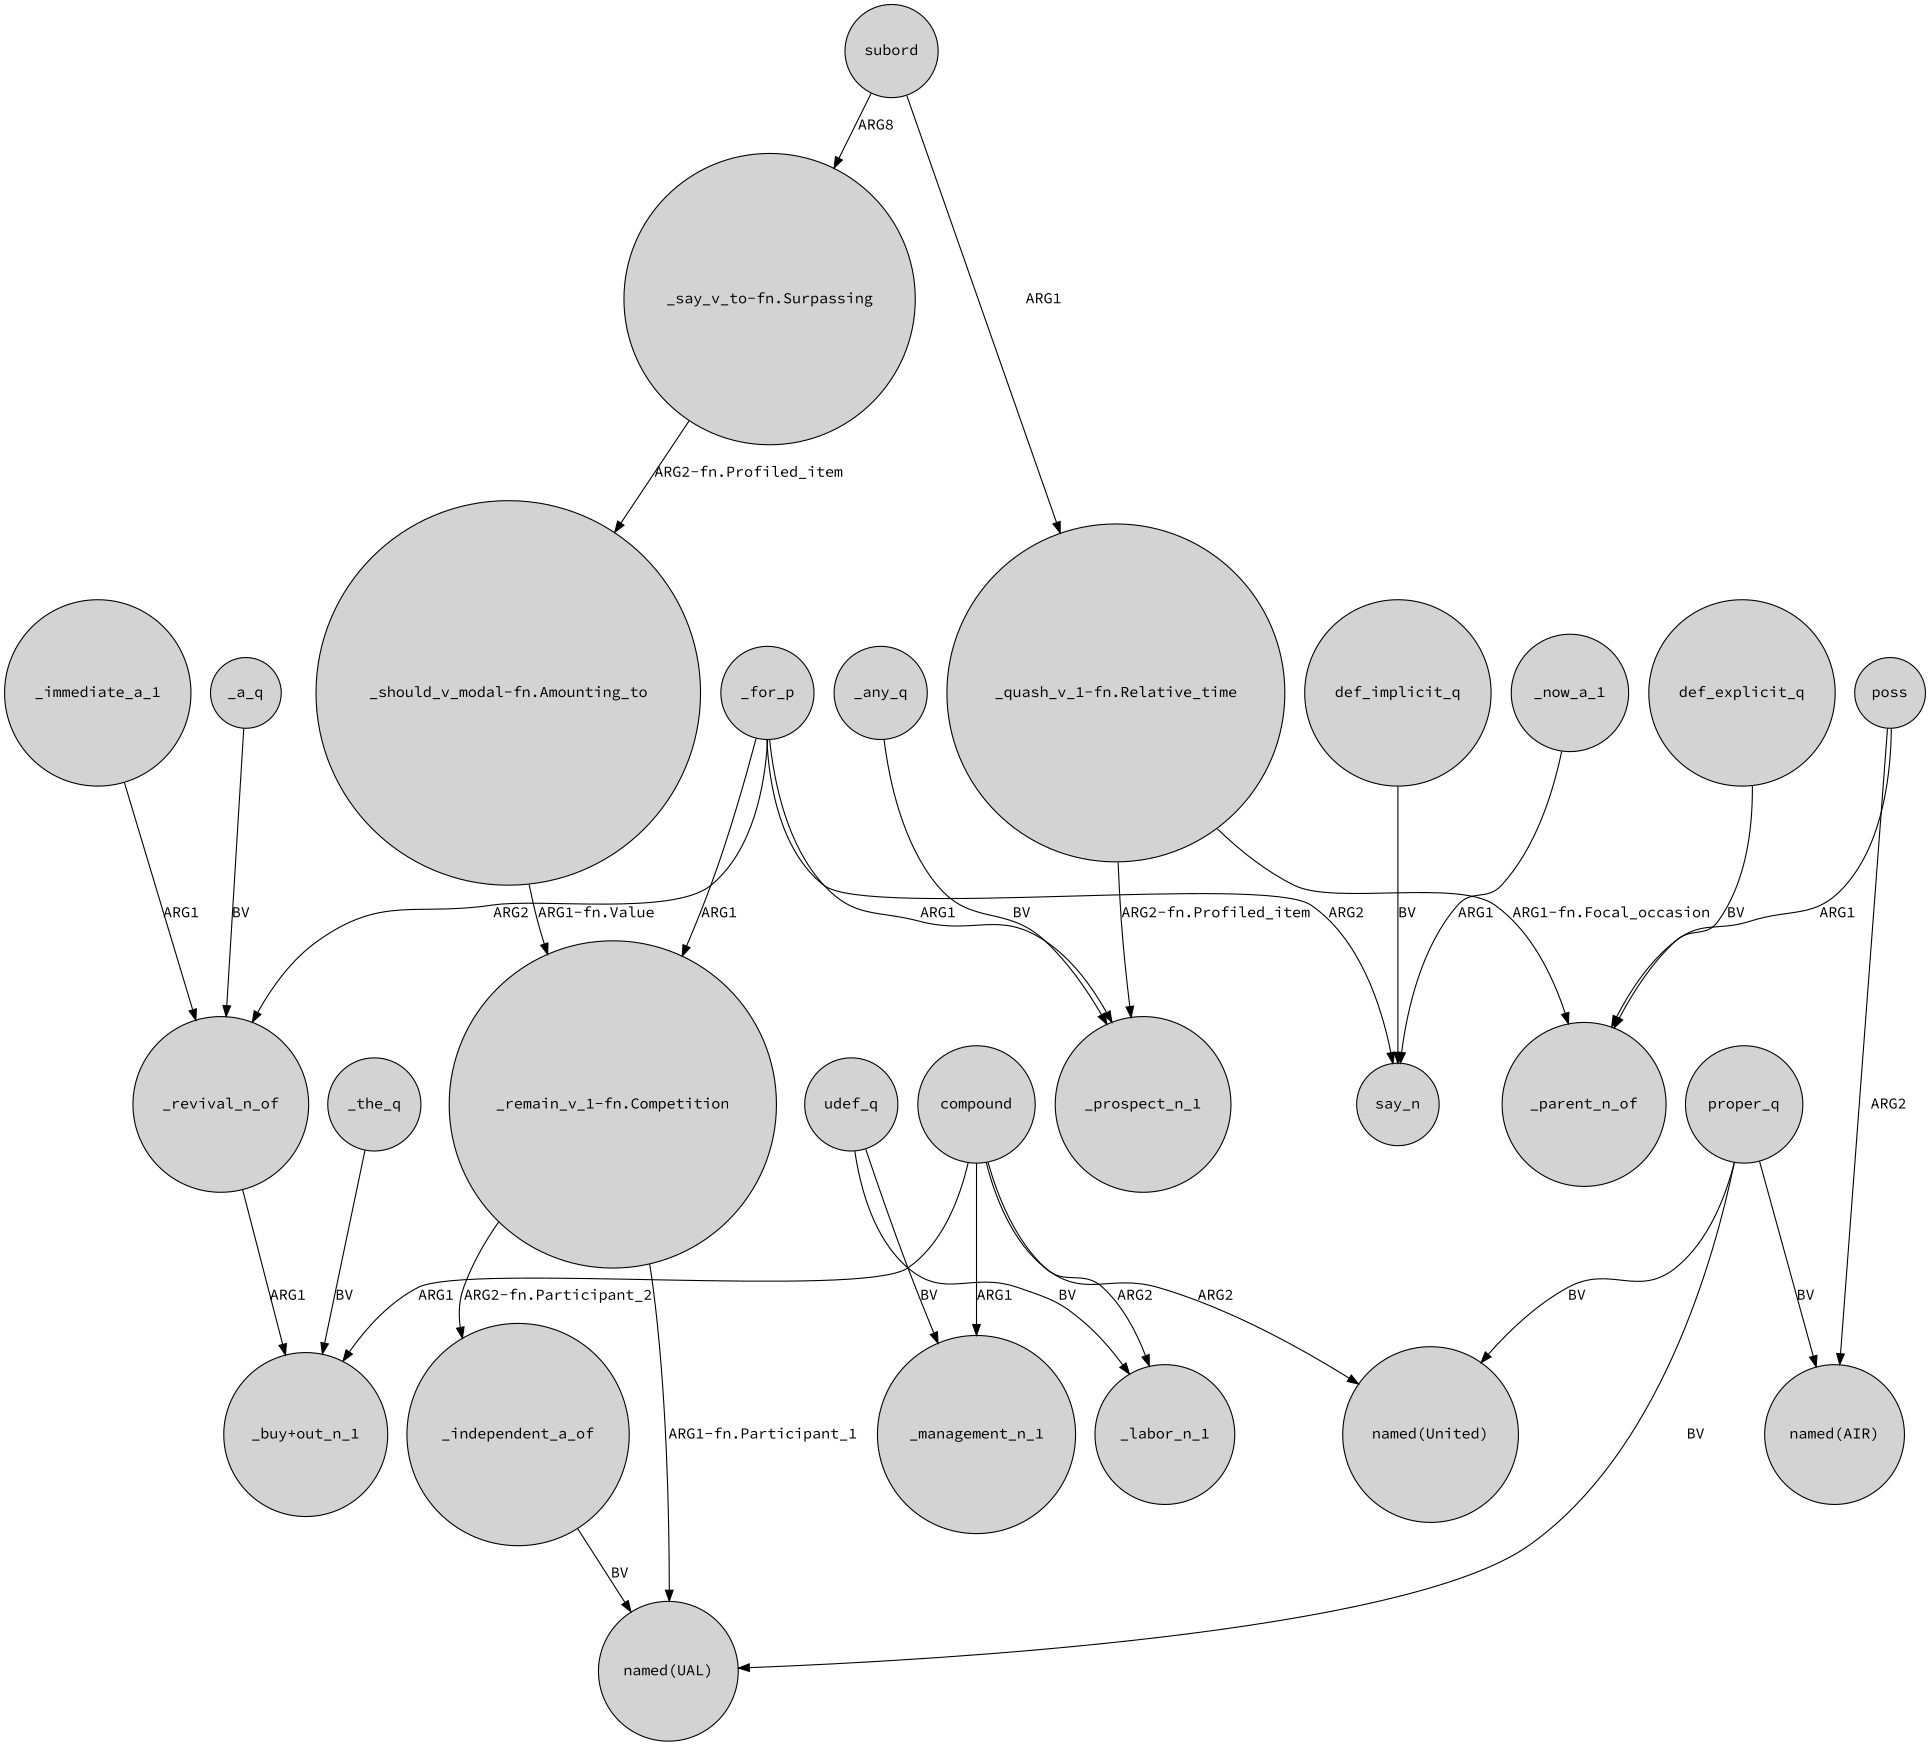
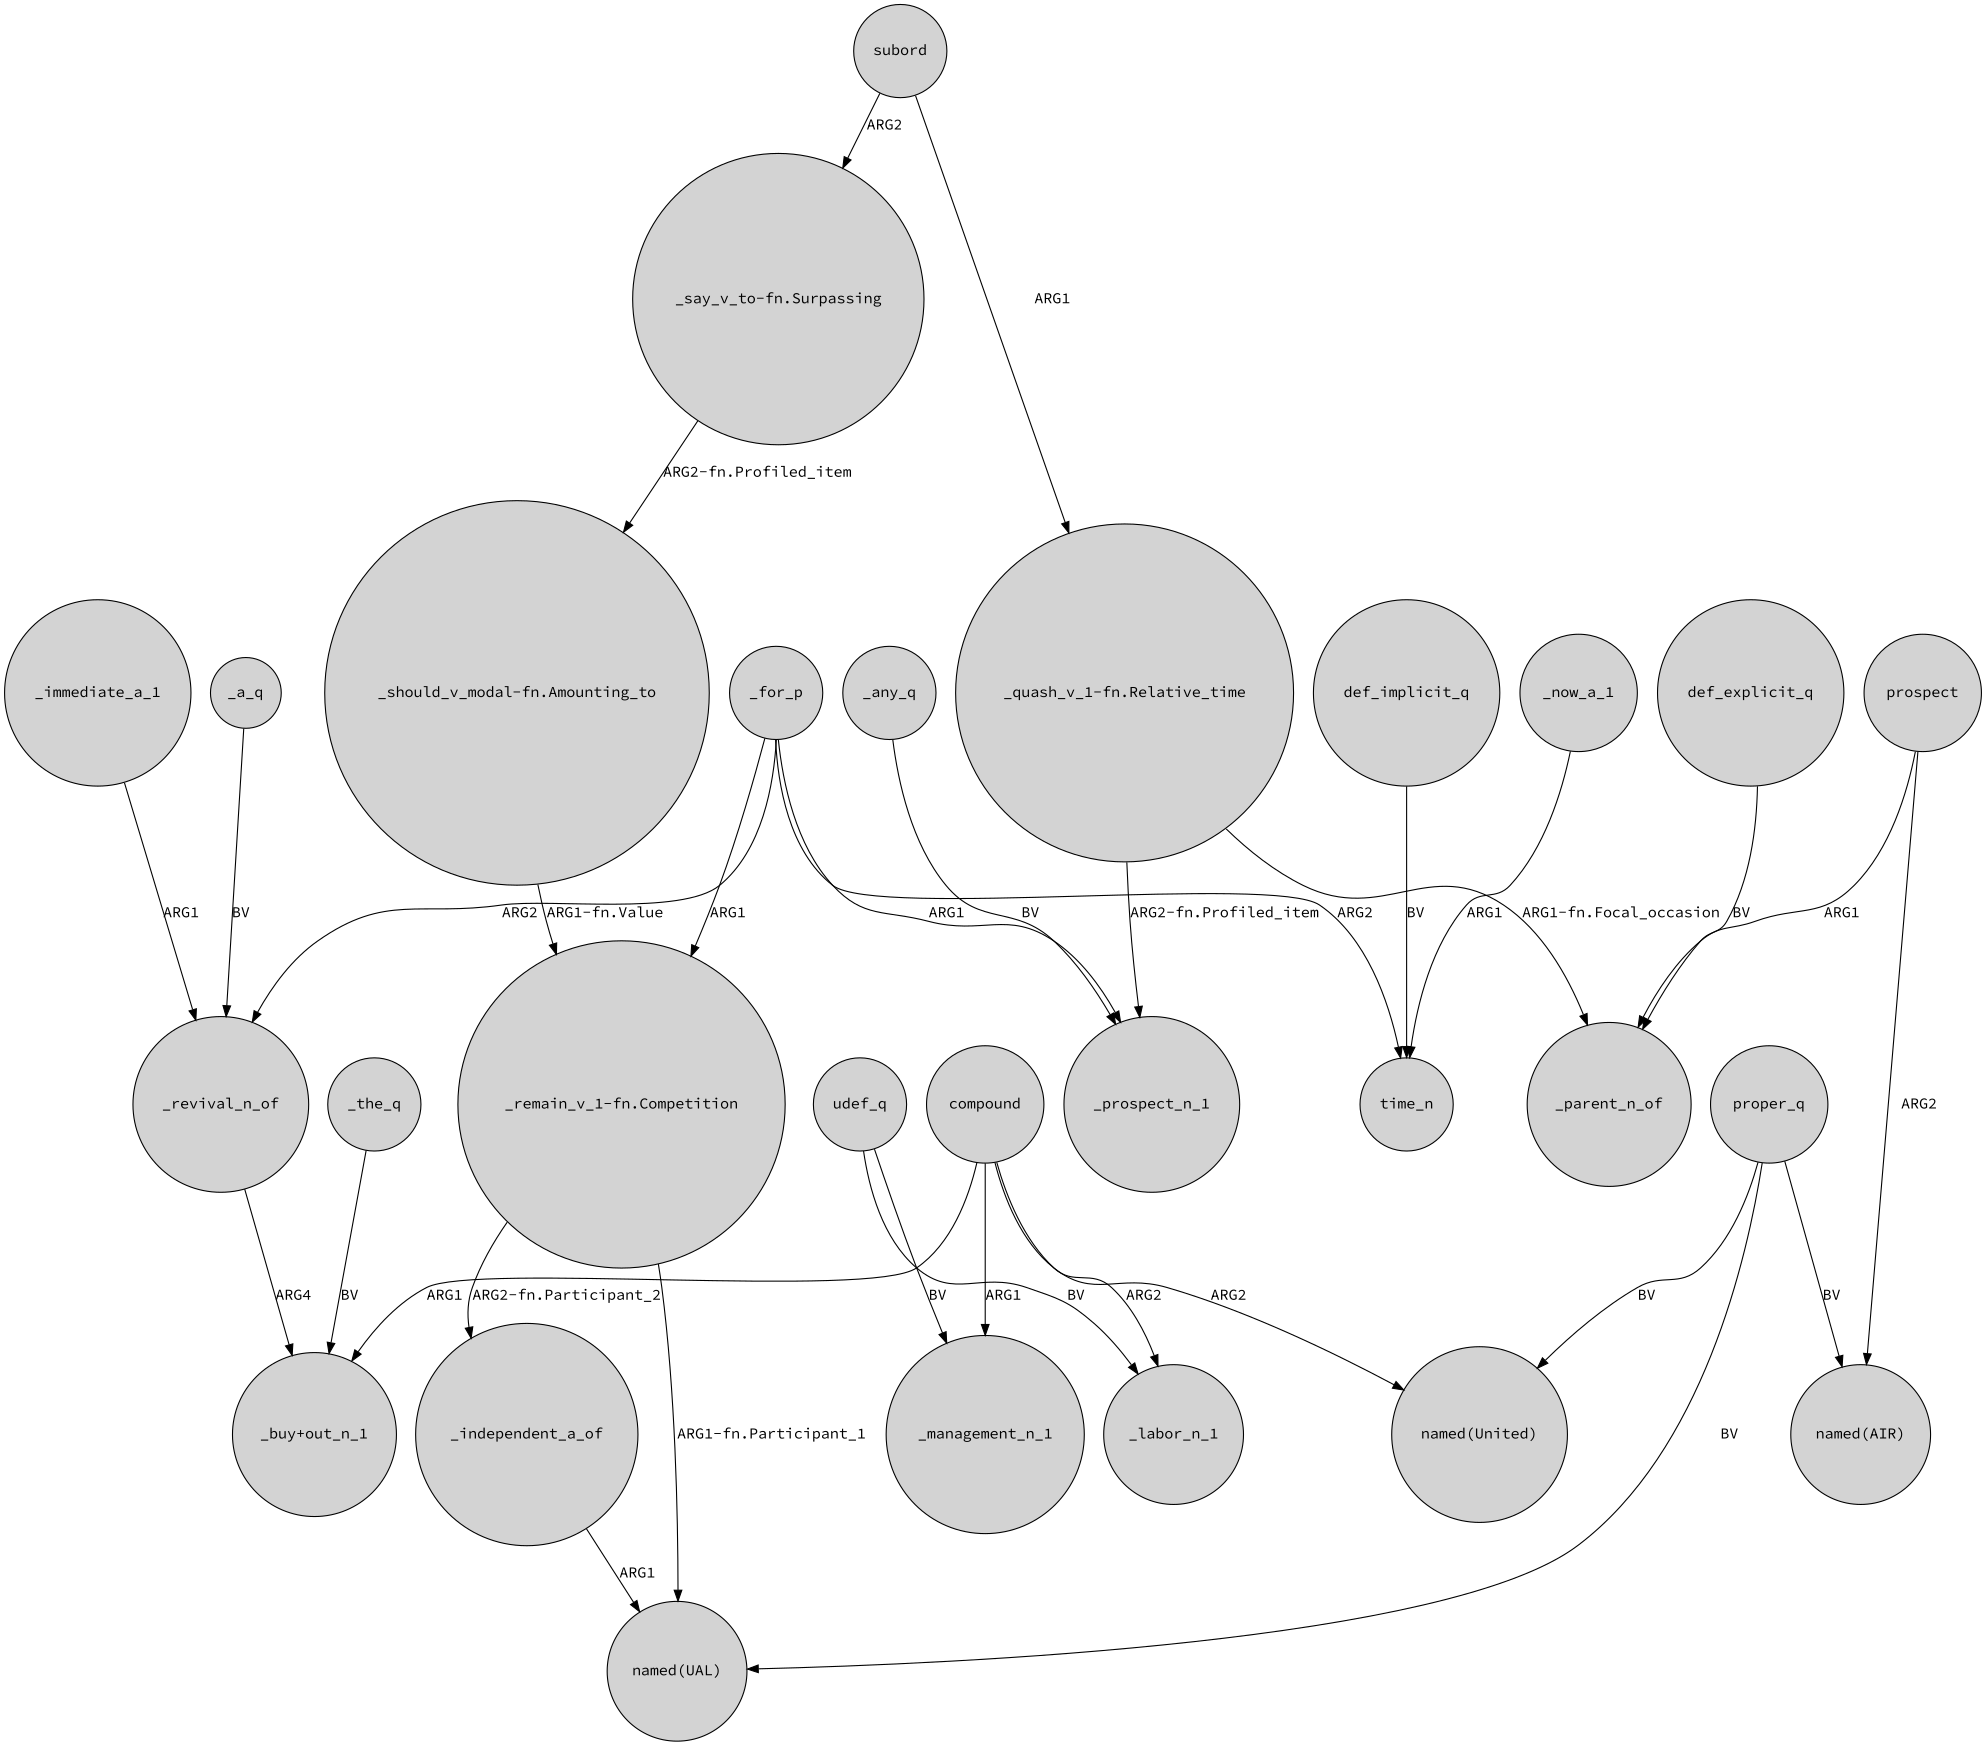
edge "subord" -> "_say_v_to-fn.Surpassing": label "ARG8" -> "ARG2"
node "poss": label "poss" -> "prospect"
node "say_n": label "say_n" -> "time_n"
edge "_revival_n_of" -> "_buy+out_n_1": label "ARG1" -> "ARG4"
edge "_independent_a_of" -> "named(UAL)": label "BV" -> "ARG1"
